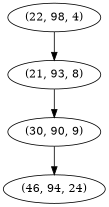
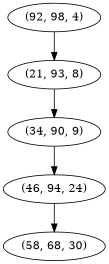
node "(22, 98, 4)": label "(22, 98, 4)" -> "(92, 98, 4)"
node "(30, 90, 9)": label "(30, 90, 9)" -> "(34, 90, 9)"
node "(58, 68, 30)": added
